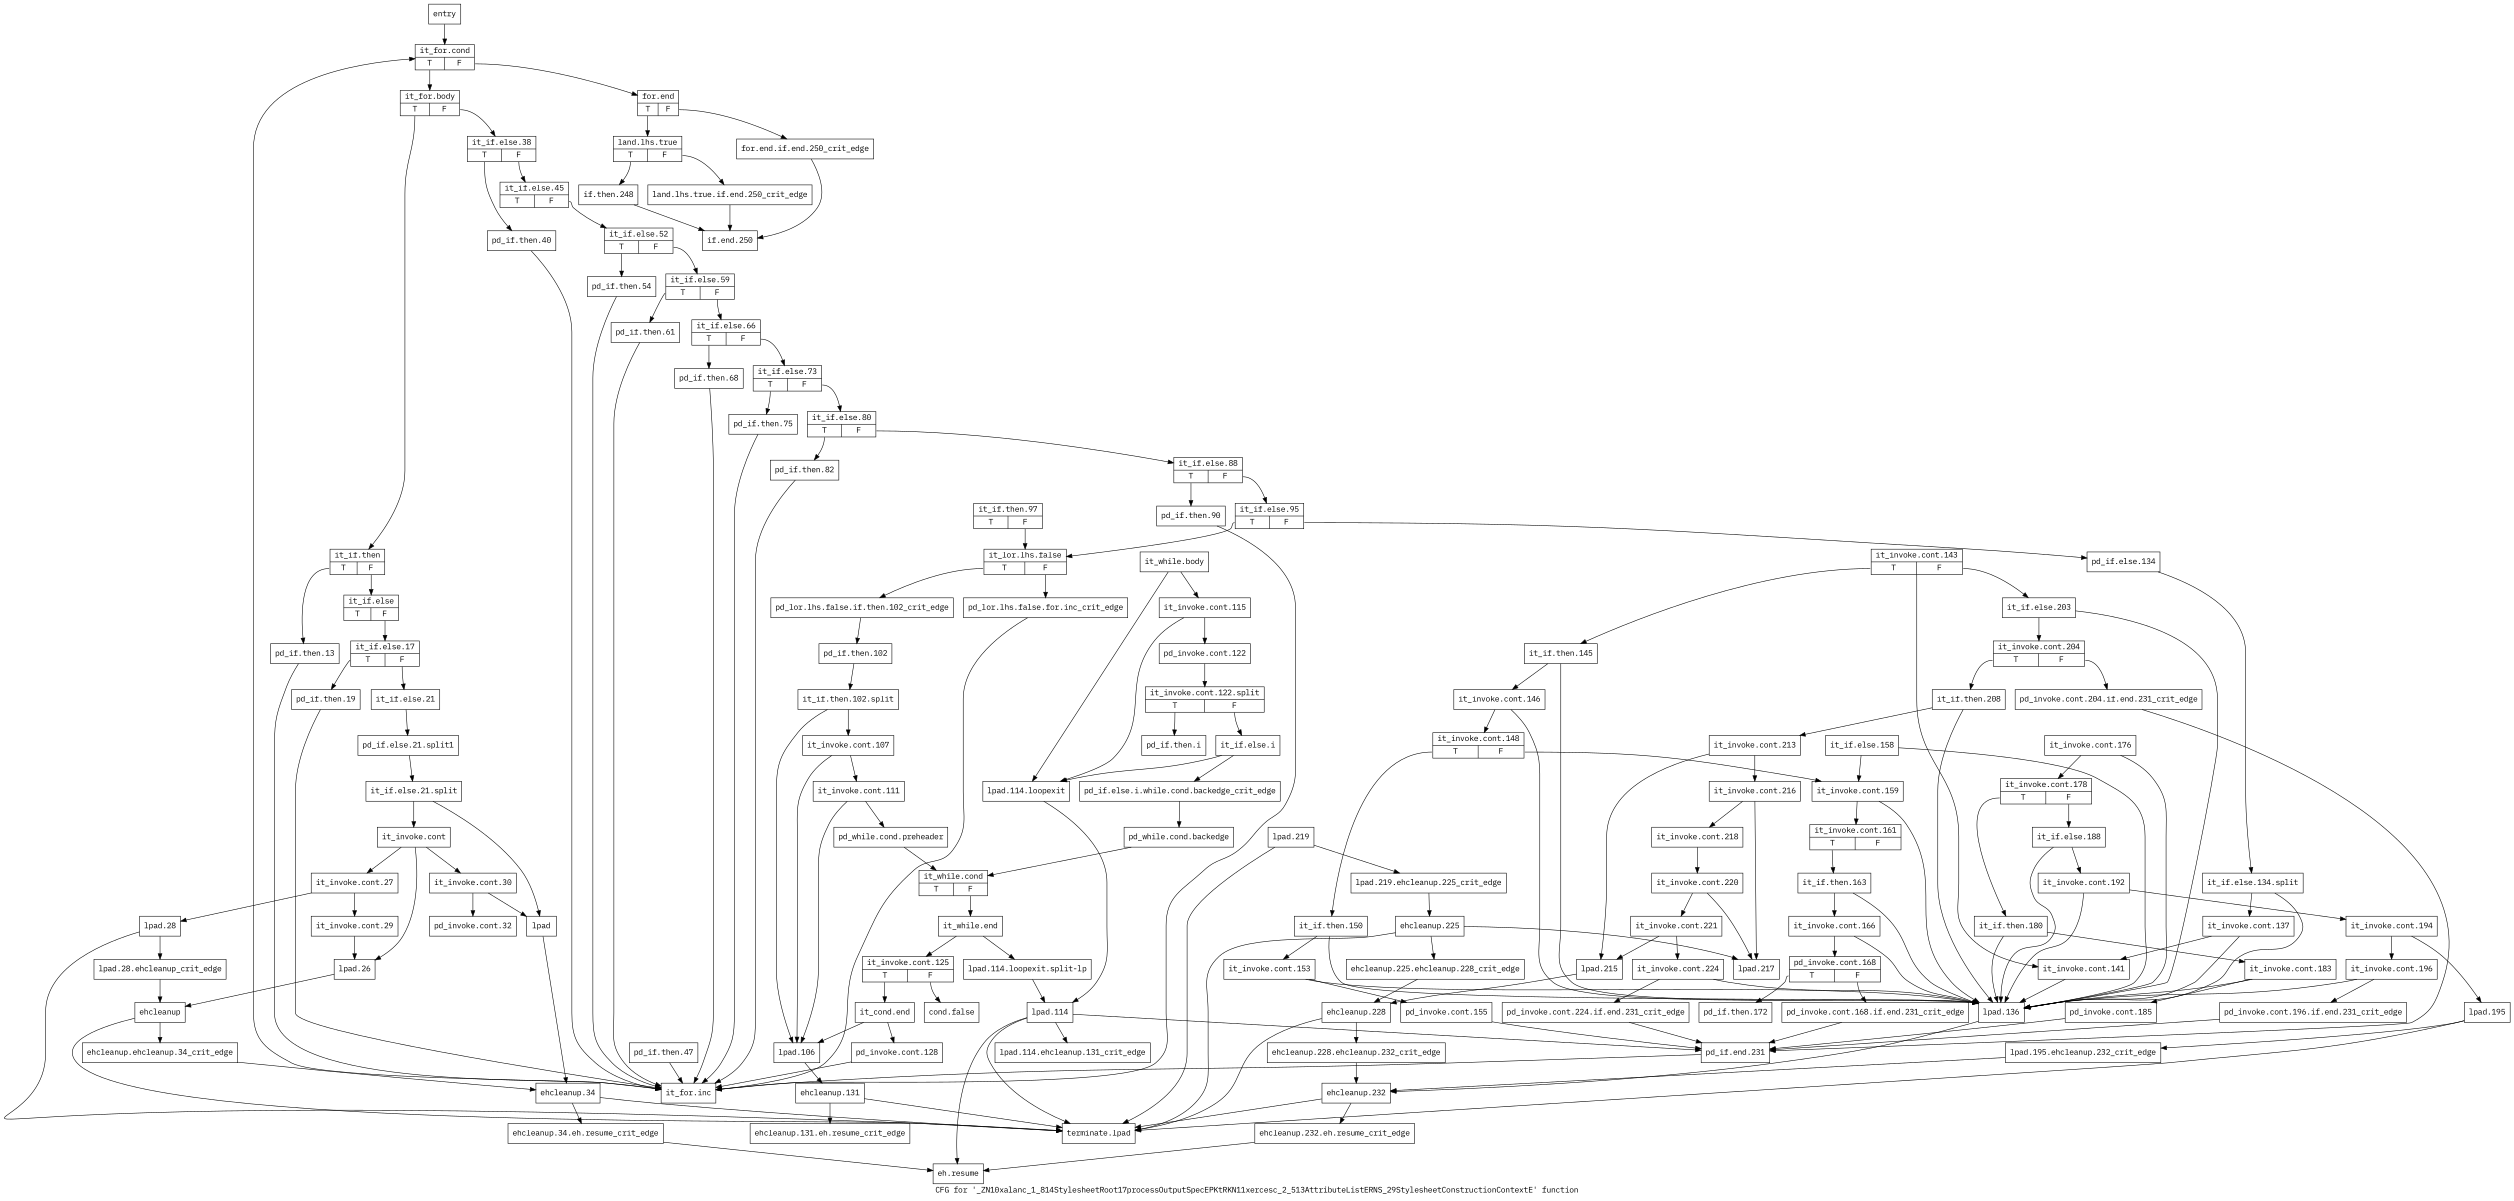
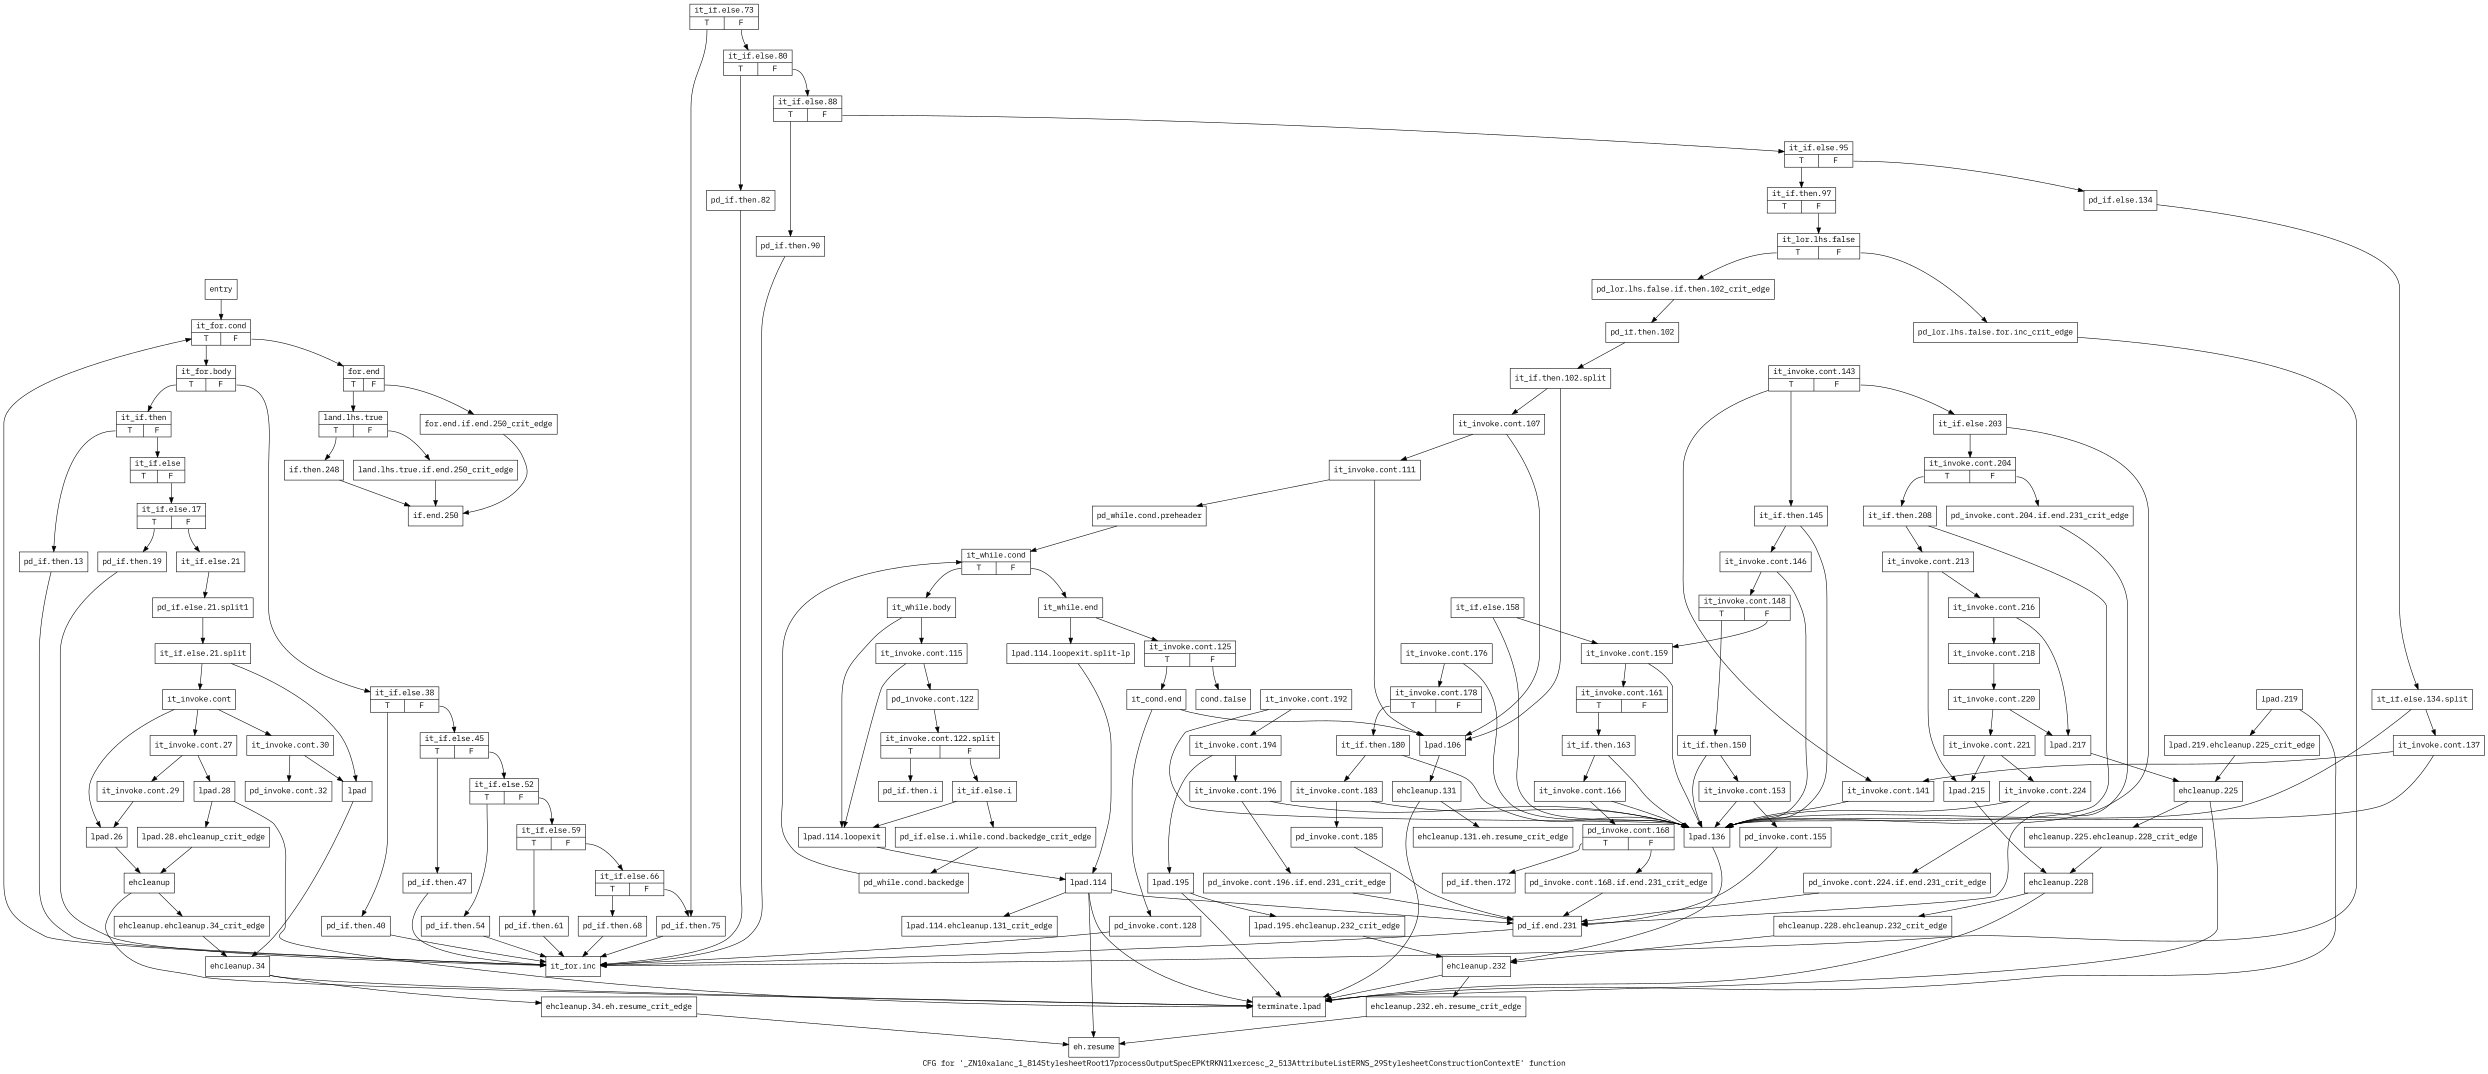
edge "it_if.else.66" -> "it_if.else.73": now "it_if.else.66" -> "pd_if.then.75"
edge "it_if.else.95" -> "it_lor.lhs.false": now "it_if.else.95" -> "it_if.then.97"
edge "it_while.cond" -> "it_while.body": added
edge "it_if.else.45" -> "pd_if.then.47": added
node "it_if.else.188": removed
edge "ehcleanup.225" -> "lpad.217": reversed
